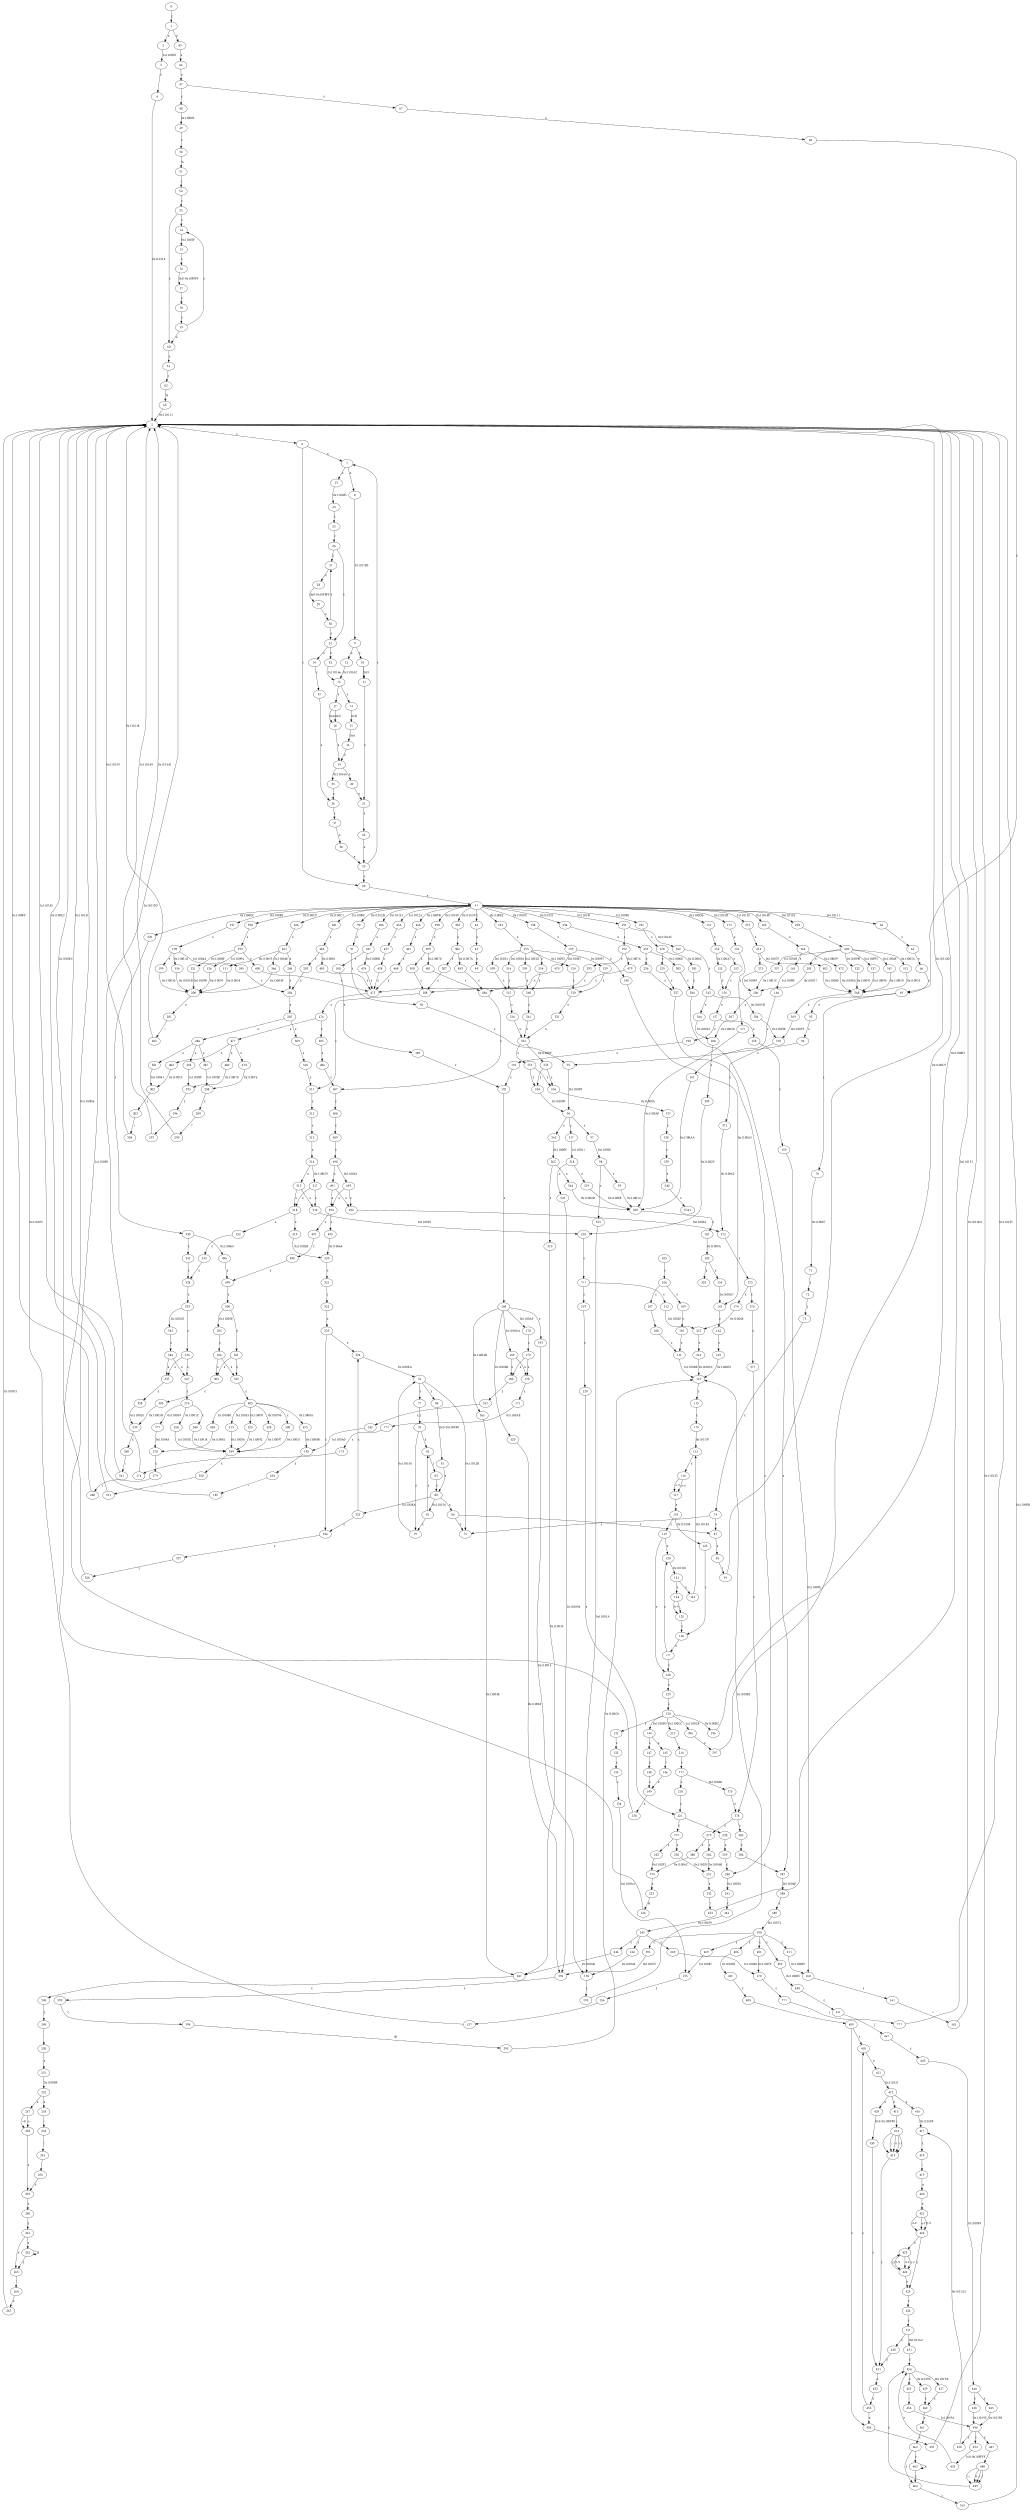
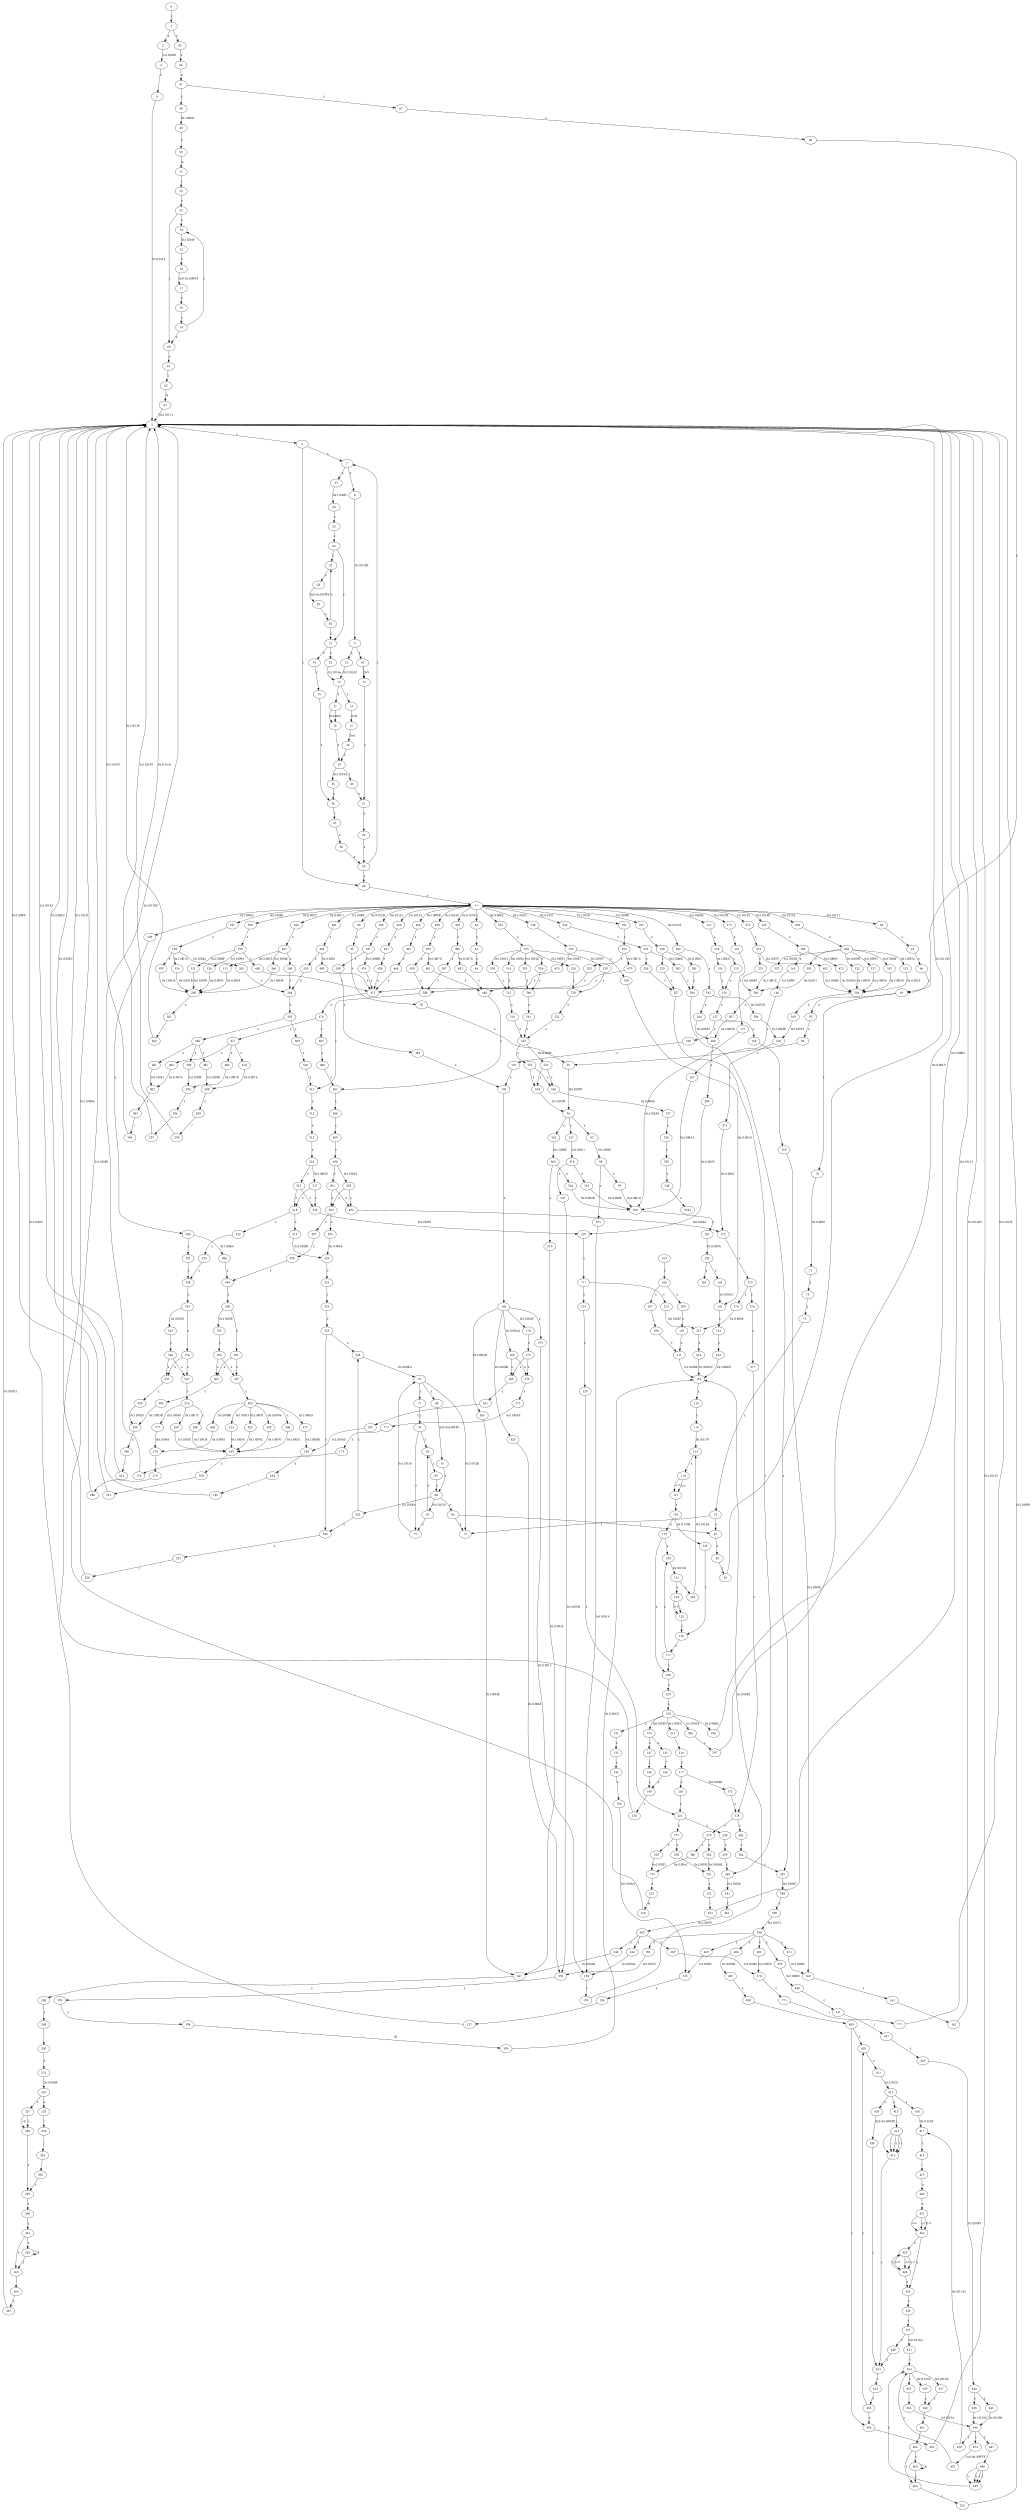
edge "291" -> "342": now "41" -> "342"
